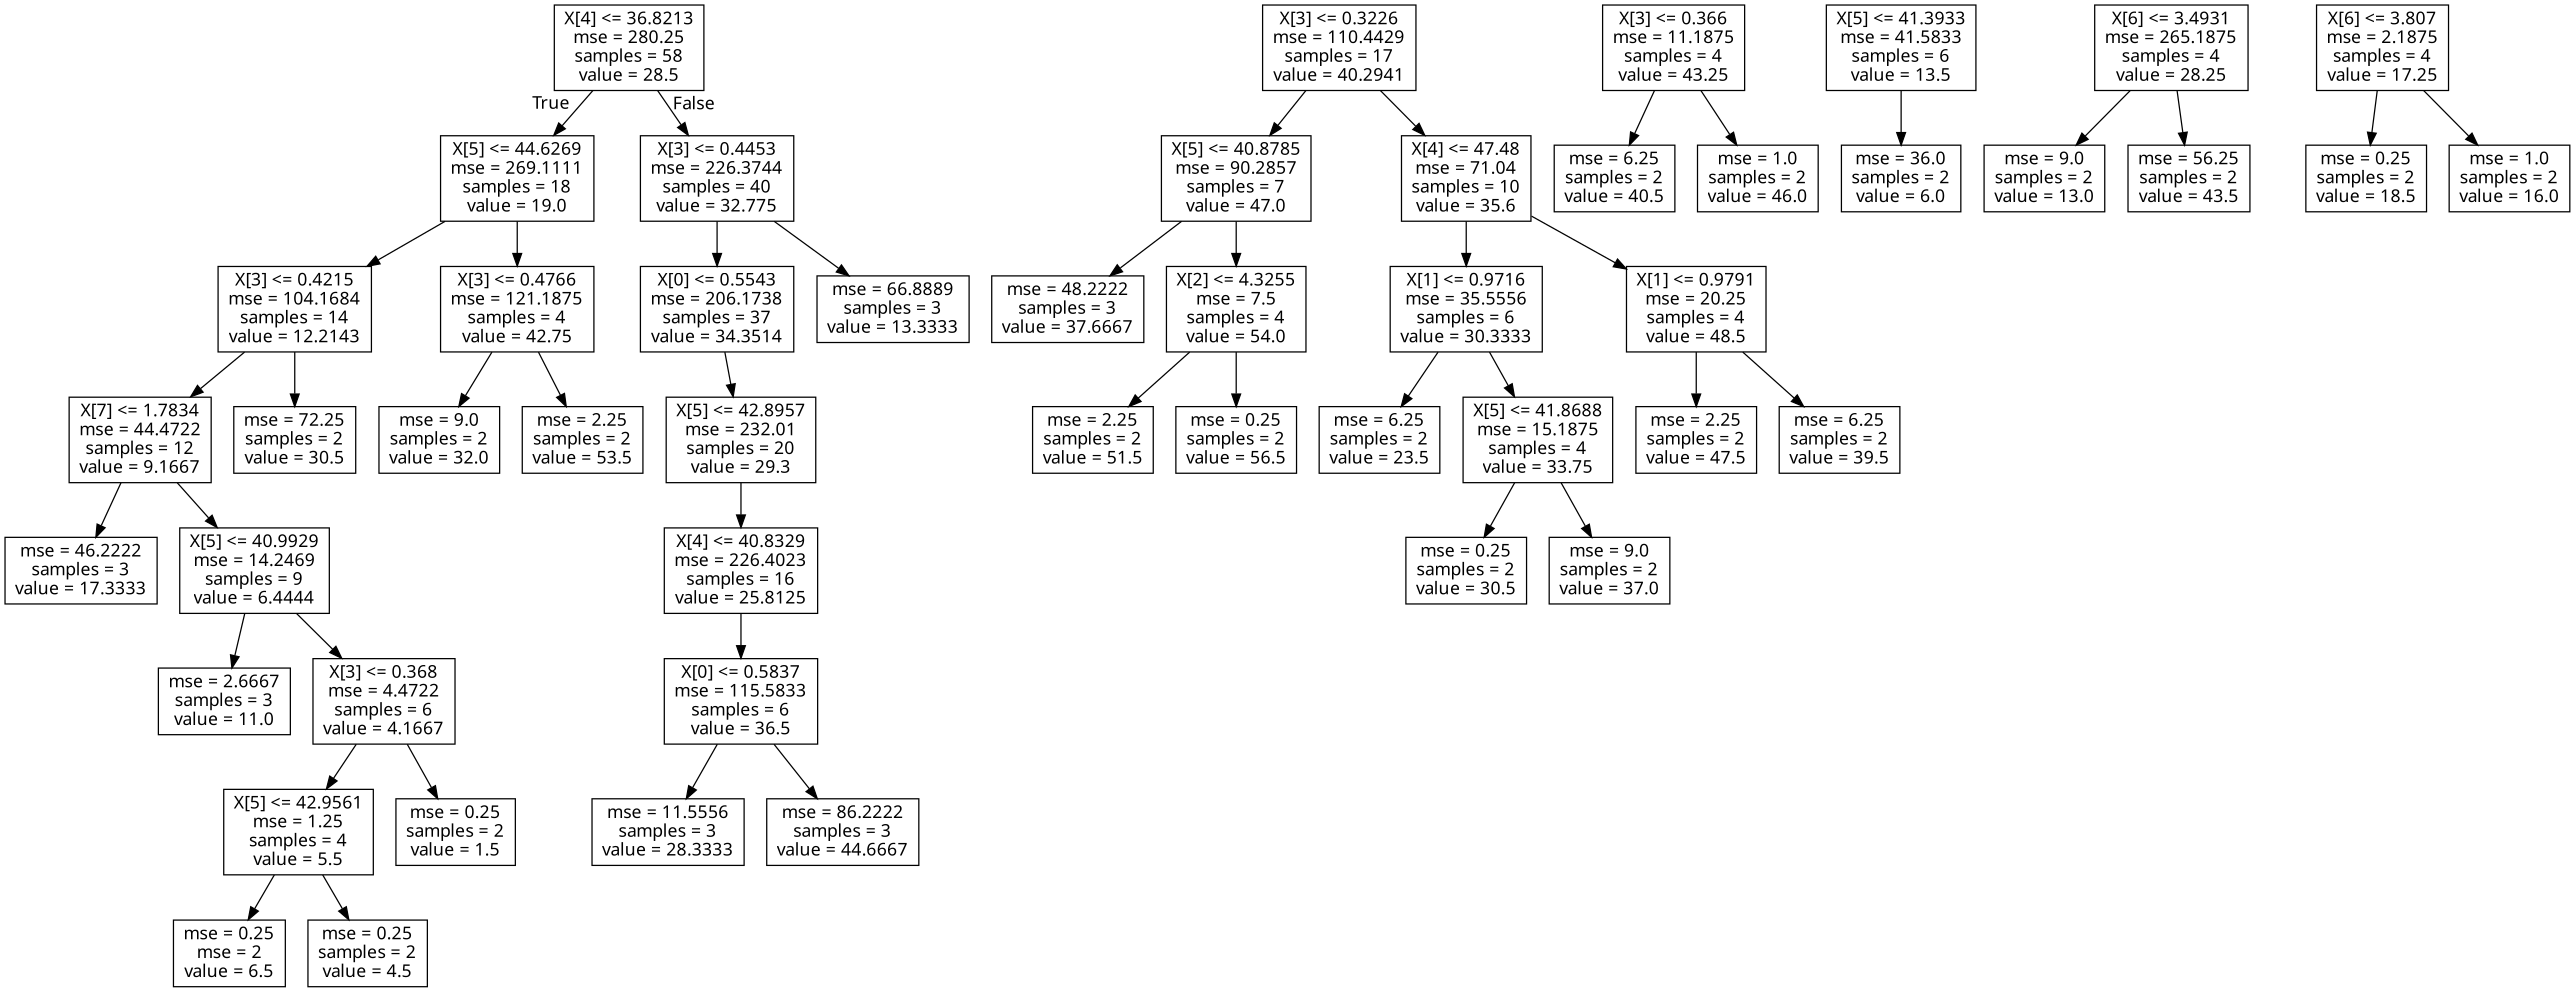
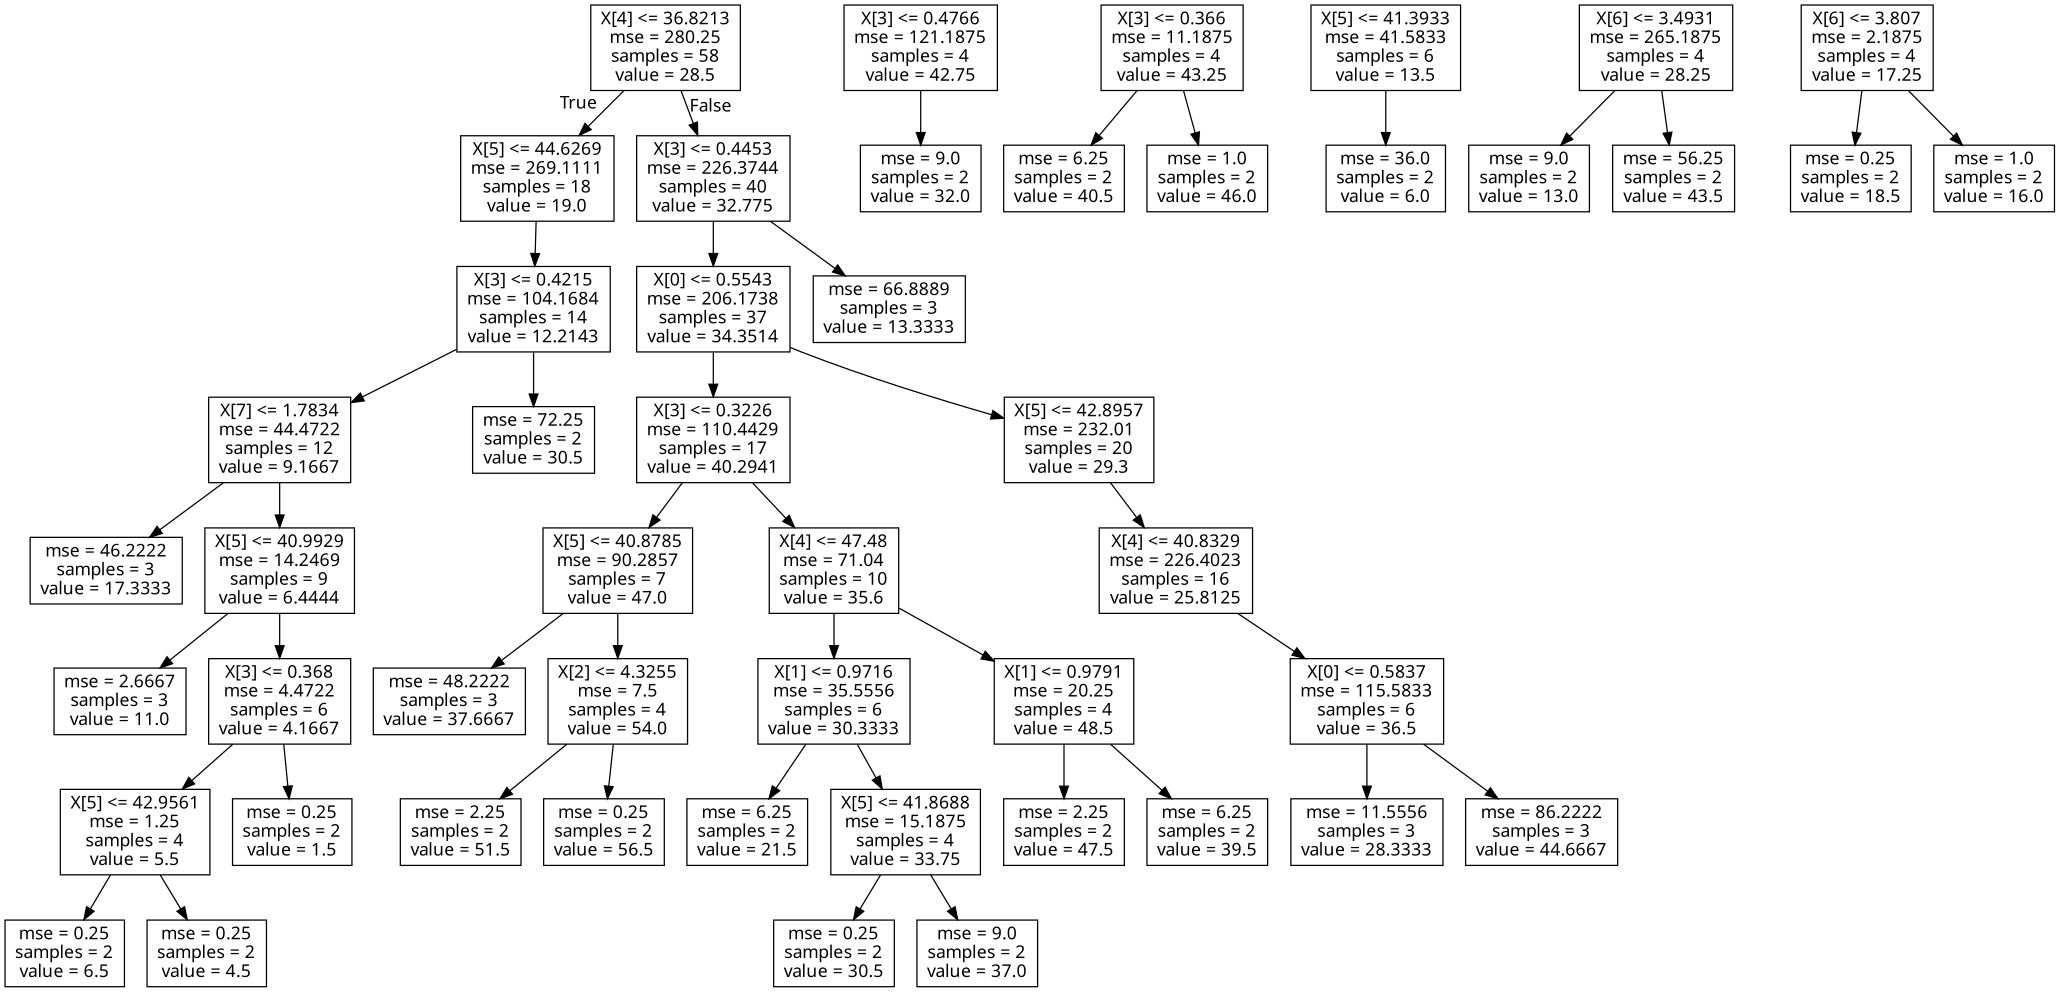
edge "X[5] <= 44.6269 mse = 269.1111 samples = 18 value = 19.0" -> "X[3] <= 0.4766 mse = 121.1875 samples = 4 value = 42.75": removed
edge "X[0] <= 0.5543 mse = 206.1738 samples = 37 value = 34.3514" -> "X[3] <= 0.3226 mse = 110.4429 samples = 17 value = 40.2941": added
node "mse = 2.25 samples = 2 value = 53.5": removed
node "mse = 6.25 samples = 2 value = 23.5": label "mse = 6.25 samples = 2 value = 23.5" -> "mse = 6.25 samples = 2 value = 21.5"
node "mse = 0.25 mse = 2 value = 6.5": label "mse = 0.25 mse = 2 value = 6.5" -> "mse = 0.25 samples = 2 value = 6.5"
